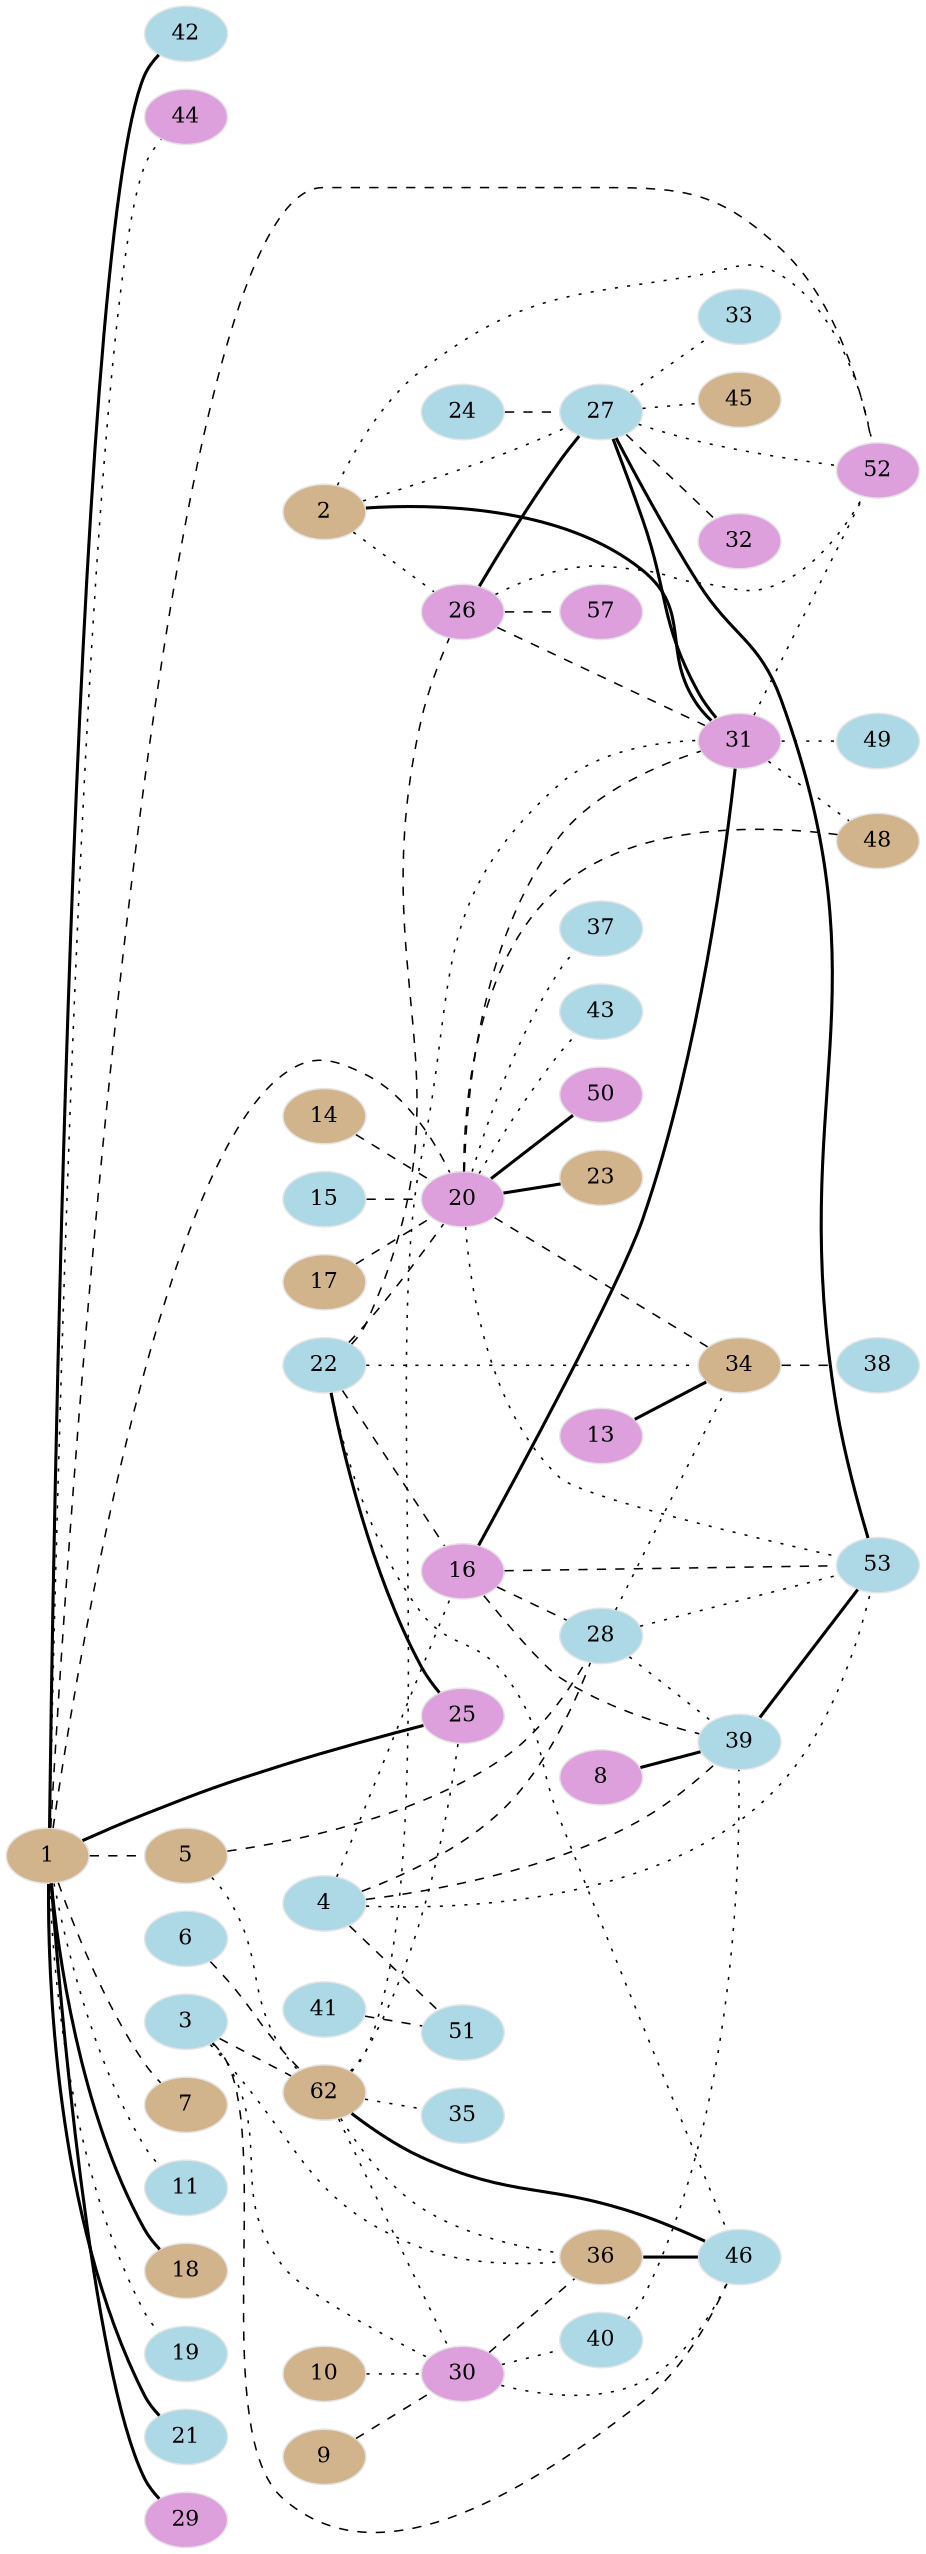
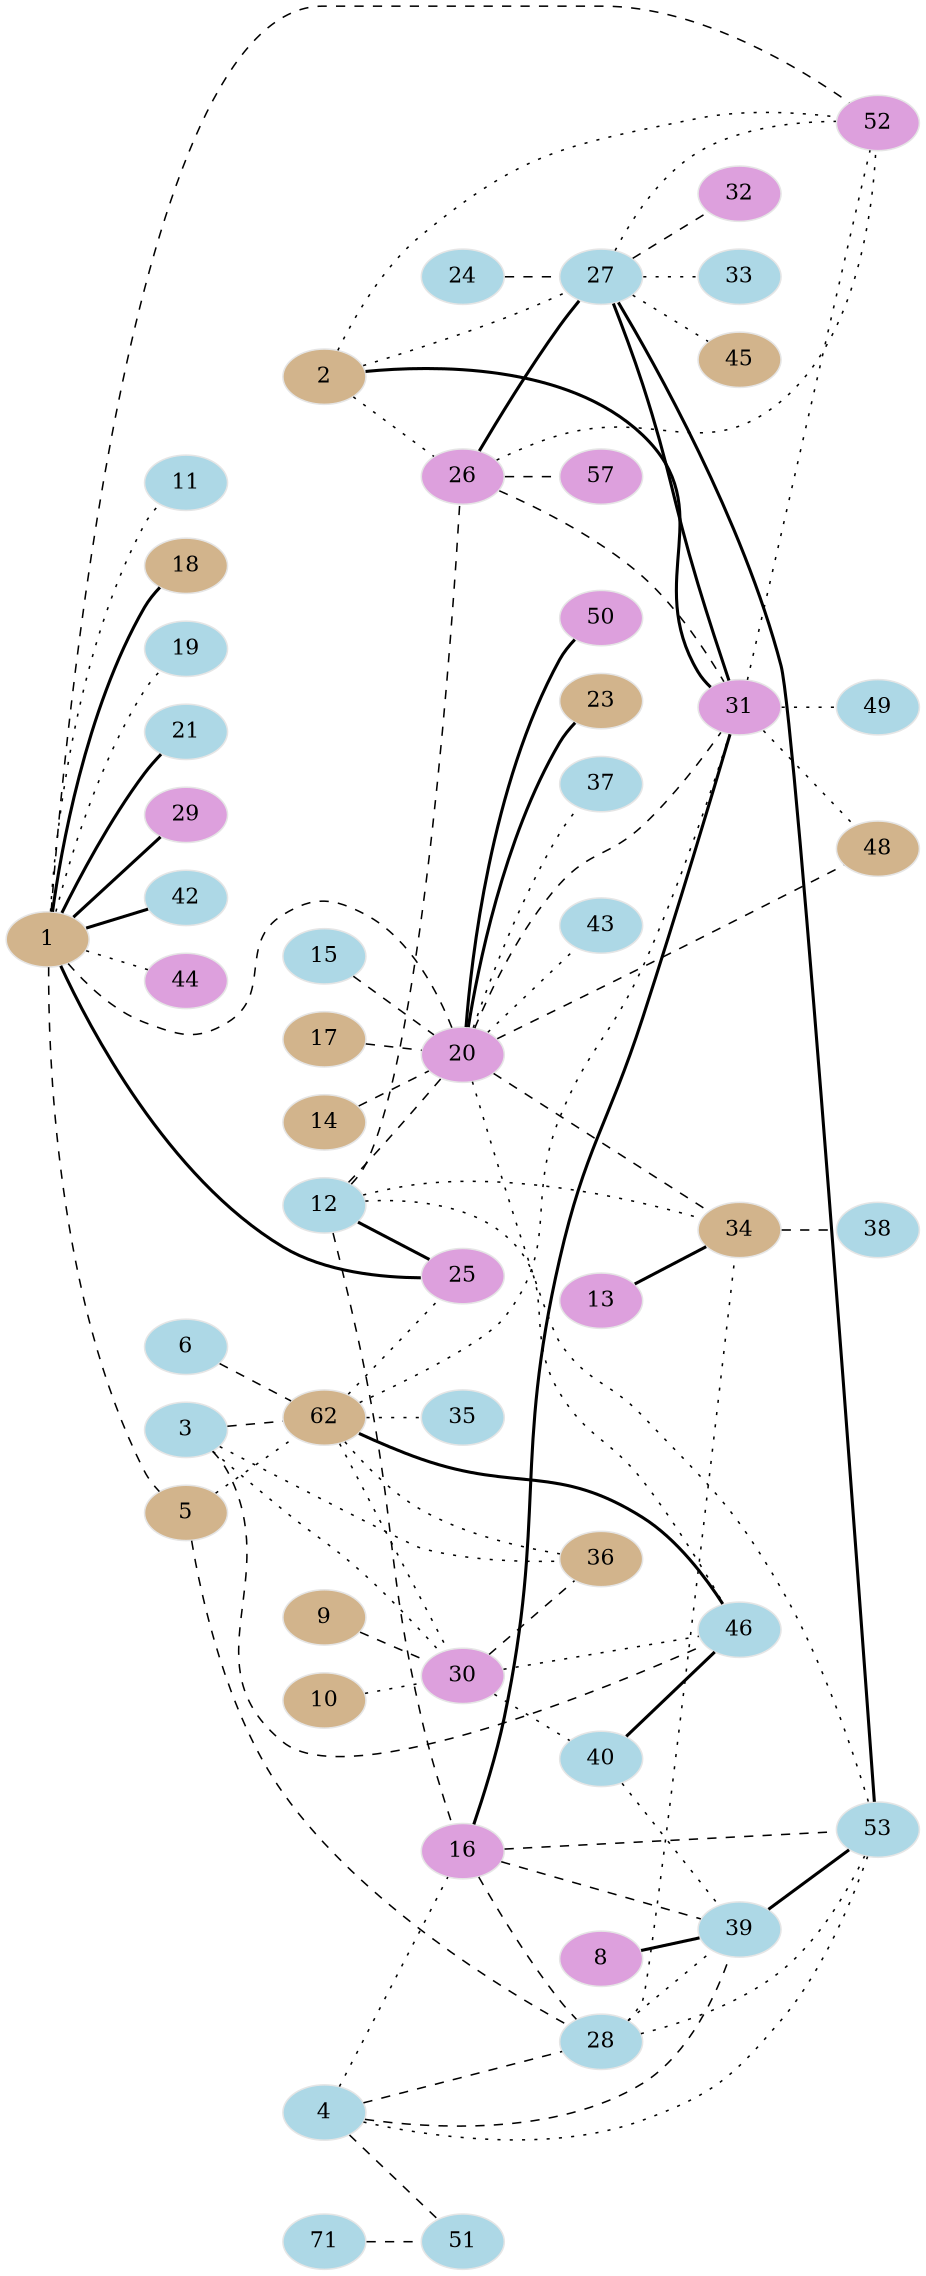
node "22": label "22" -> "12"
node "41": label "41" -> "71"
node "7": removed
edge "36" -- "46": now "40" -- "46"
